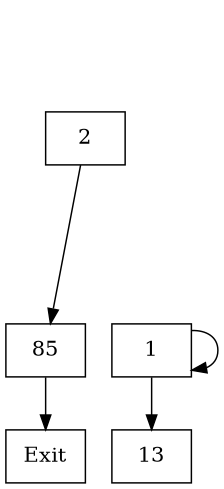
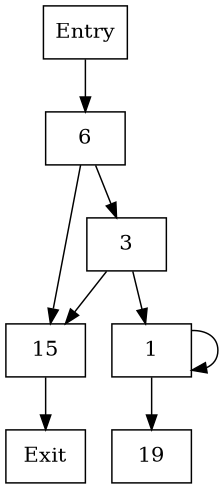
node "Entry": added
node "2": label "2" -> "6"
node "3": added
node "85": label "85" -> "15"
node "13": label "13" -> "19"
